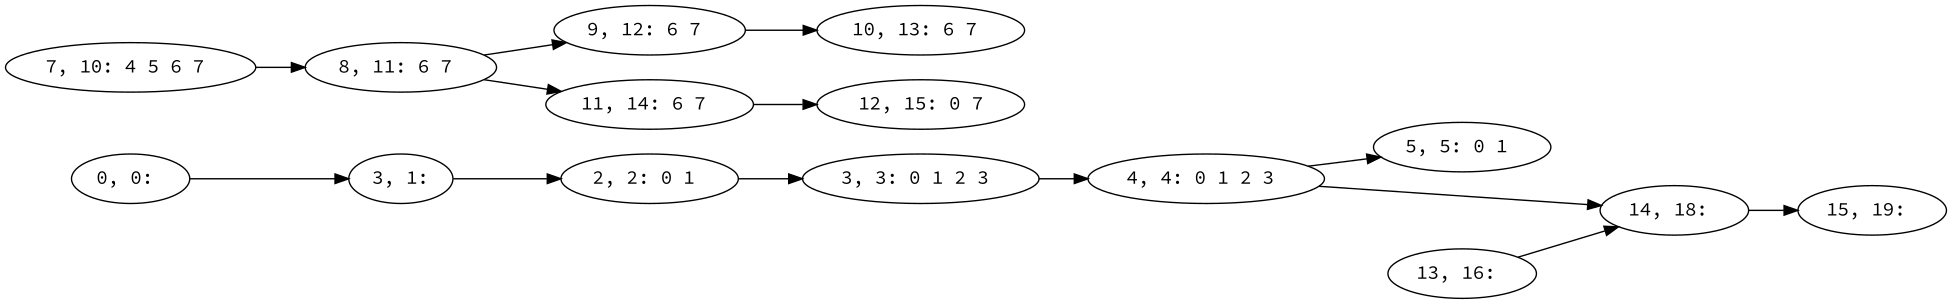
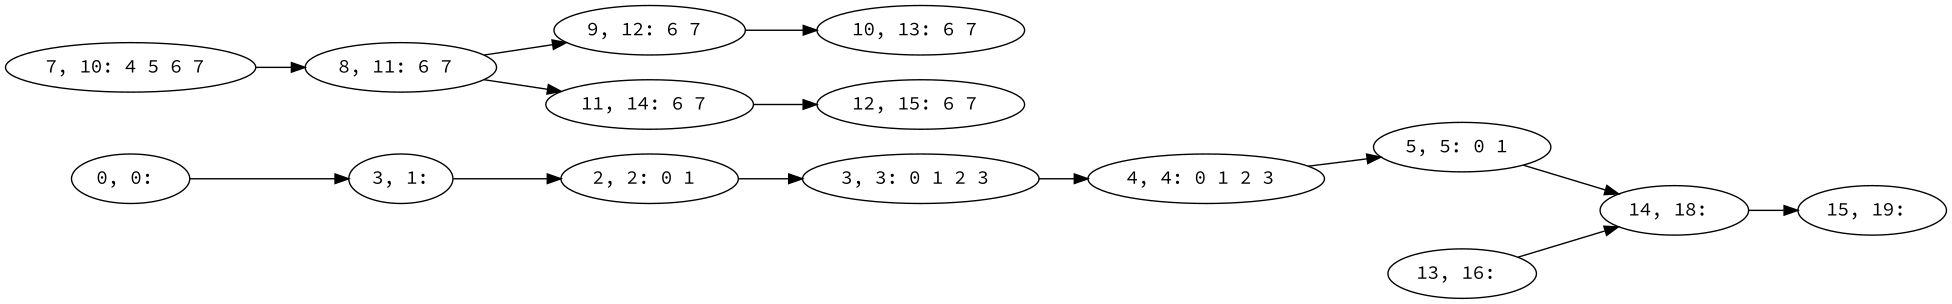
node "12, 15: 0 7": label "12, 15: 0 7" -> "12, 15: 6 7"
edge "4, 4: 0 1 2 3" -> "14, 18:": now "5, 5: 0 1" -> "14, 18:"
